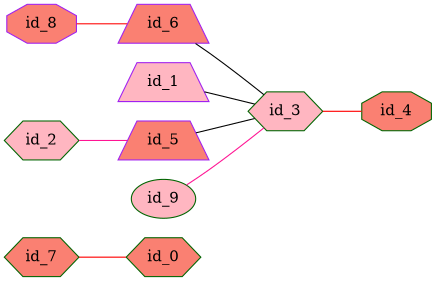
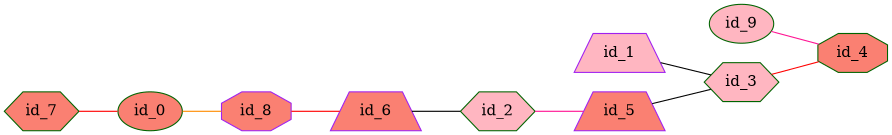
edge "id_6" -- "id_3": now "id_6" -- "id_2"
edge "id_0" -- "id_8": added
edge "id_3" -- "id_9": now "id_4" -- "id_9"
node "id_0": shape hexagon -> ellipse
